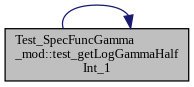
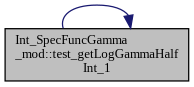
node "Test_SpecFuncGamma _mod::test_getLogGammaHalf Int_1": label "Test_SpecFuncGamma _mod::test_getLogGammaHalf Int_1" -> "Int_SpecFuncGamma _mod::test_getLogGammaHalf Int_1"
